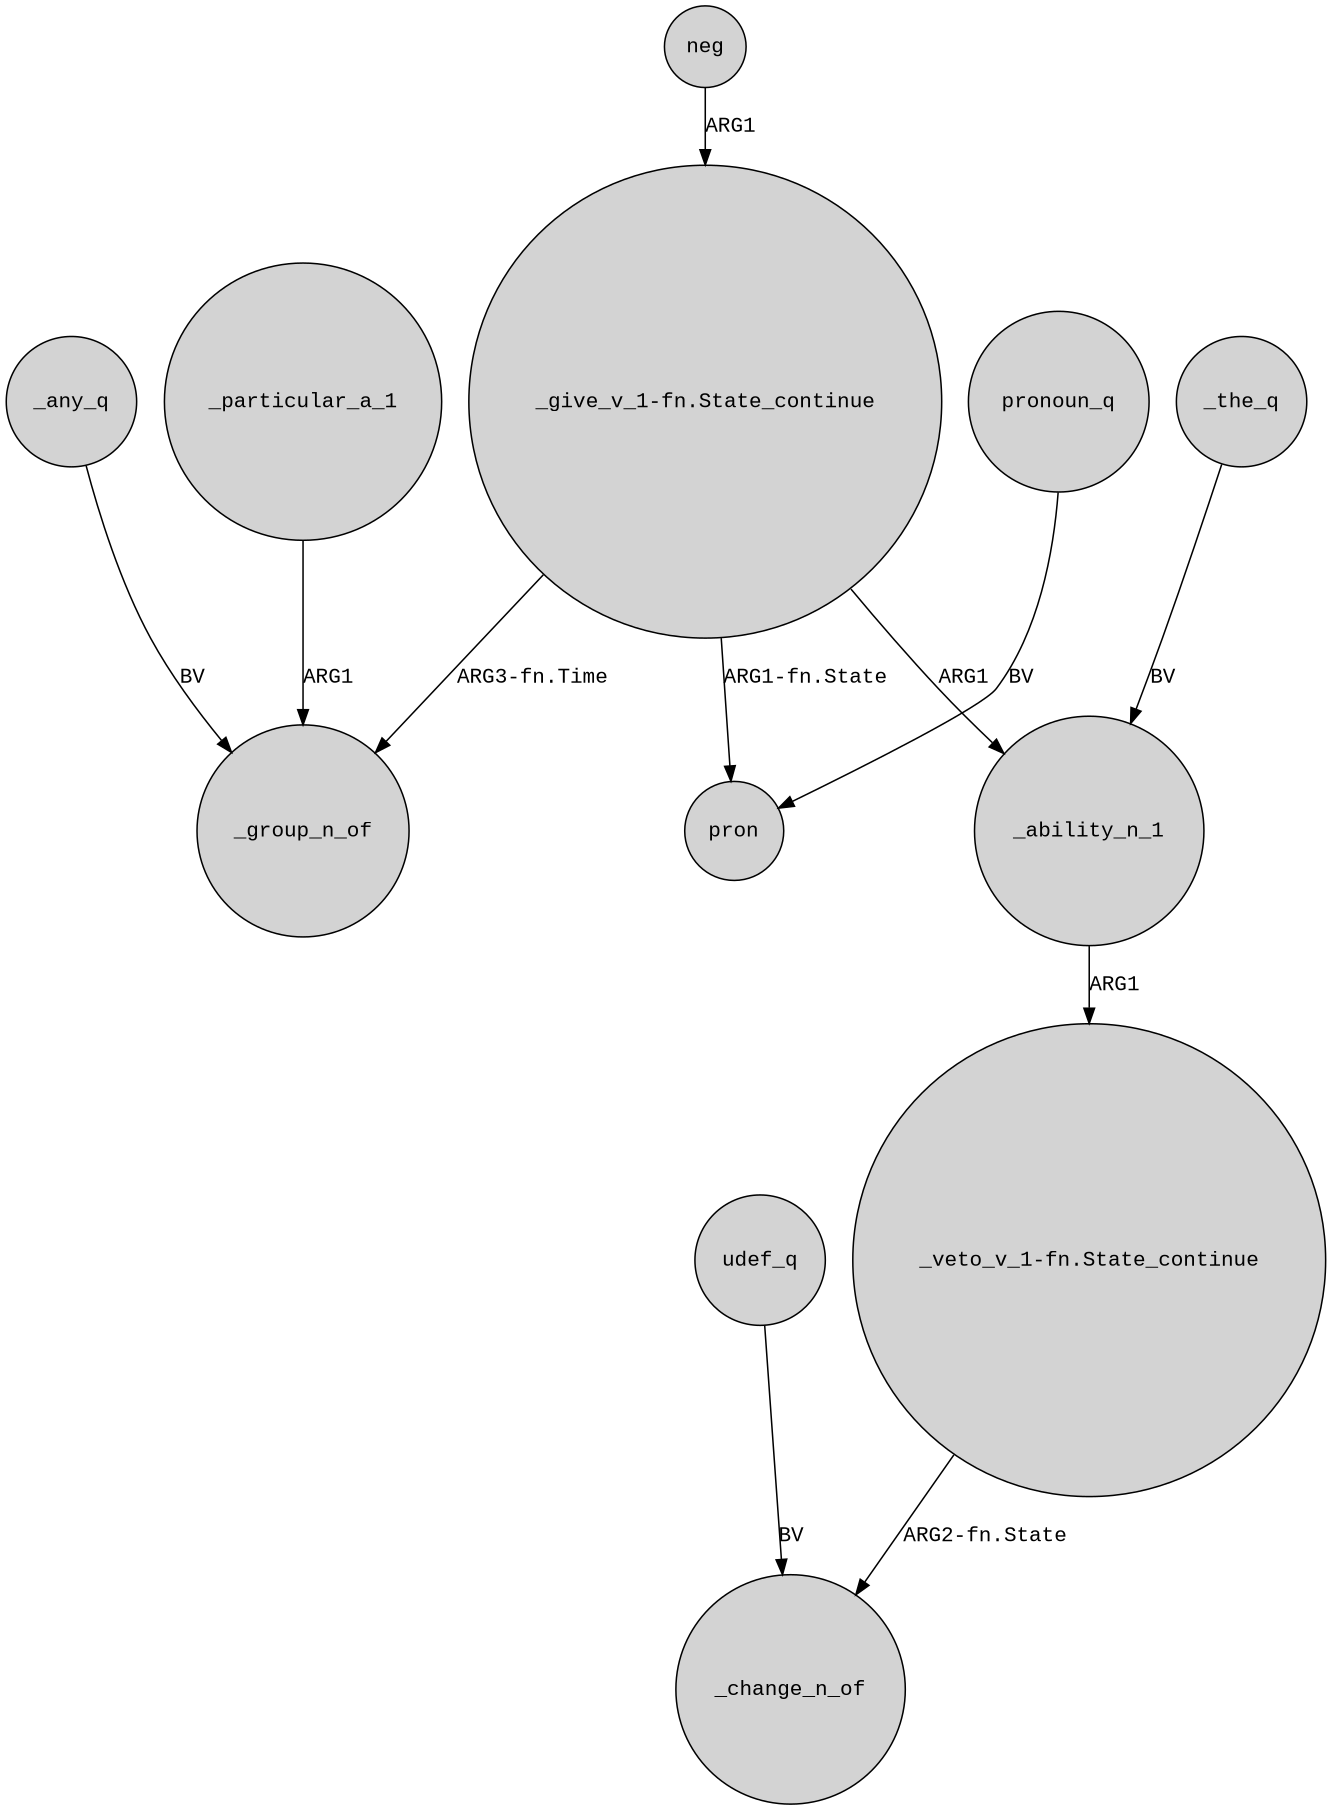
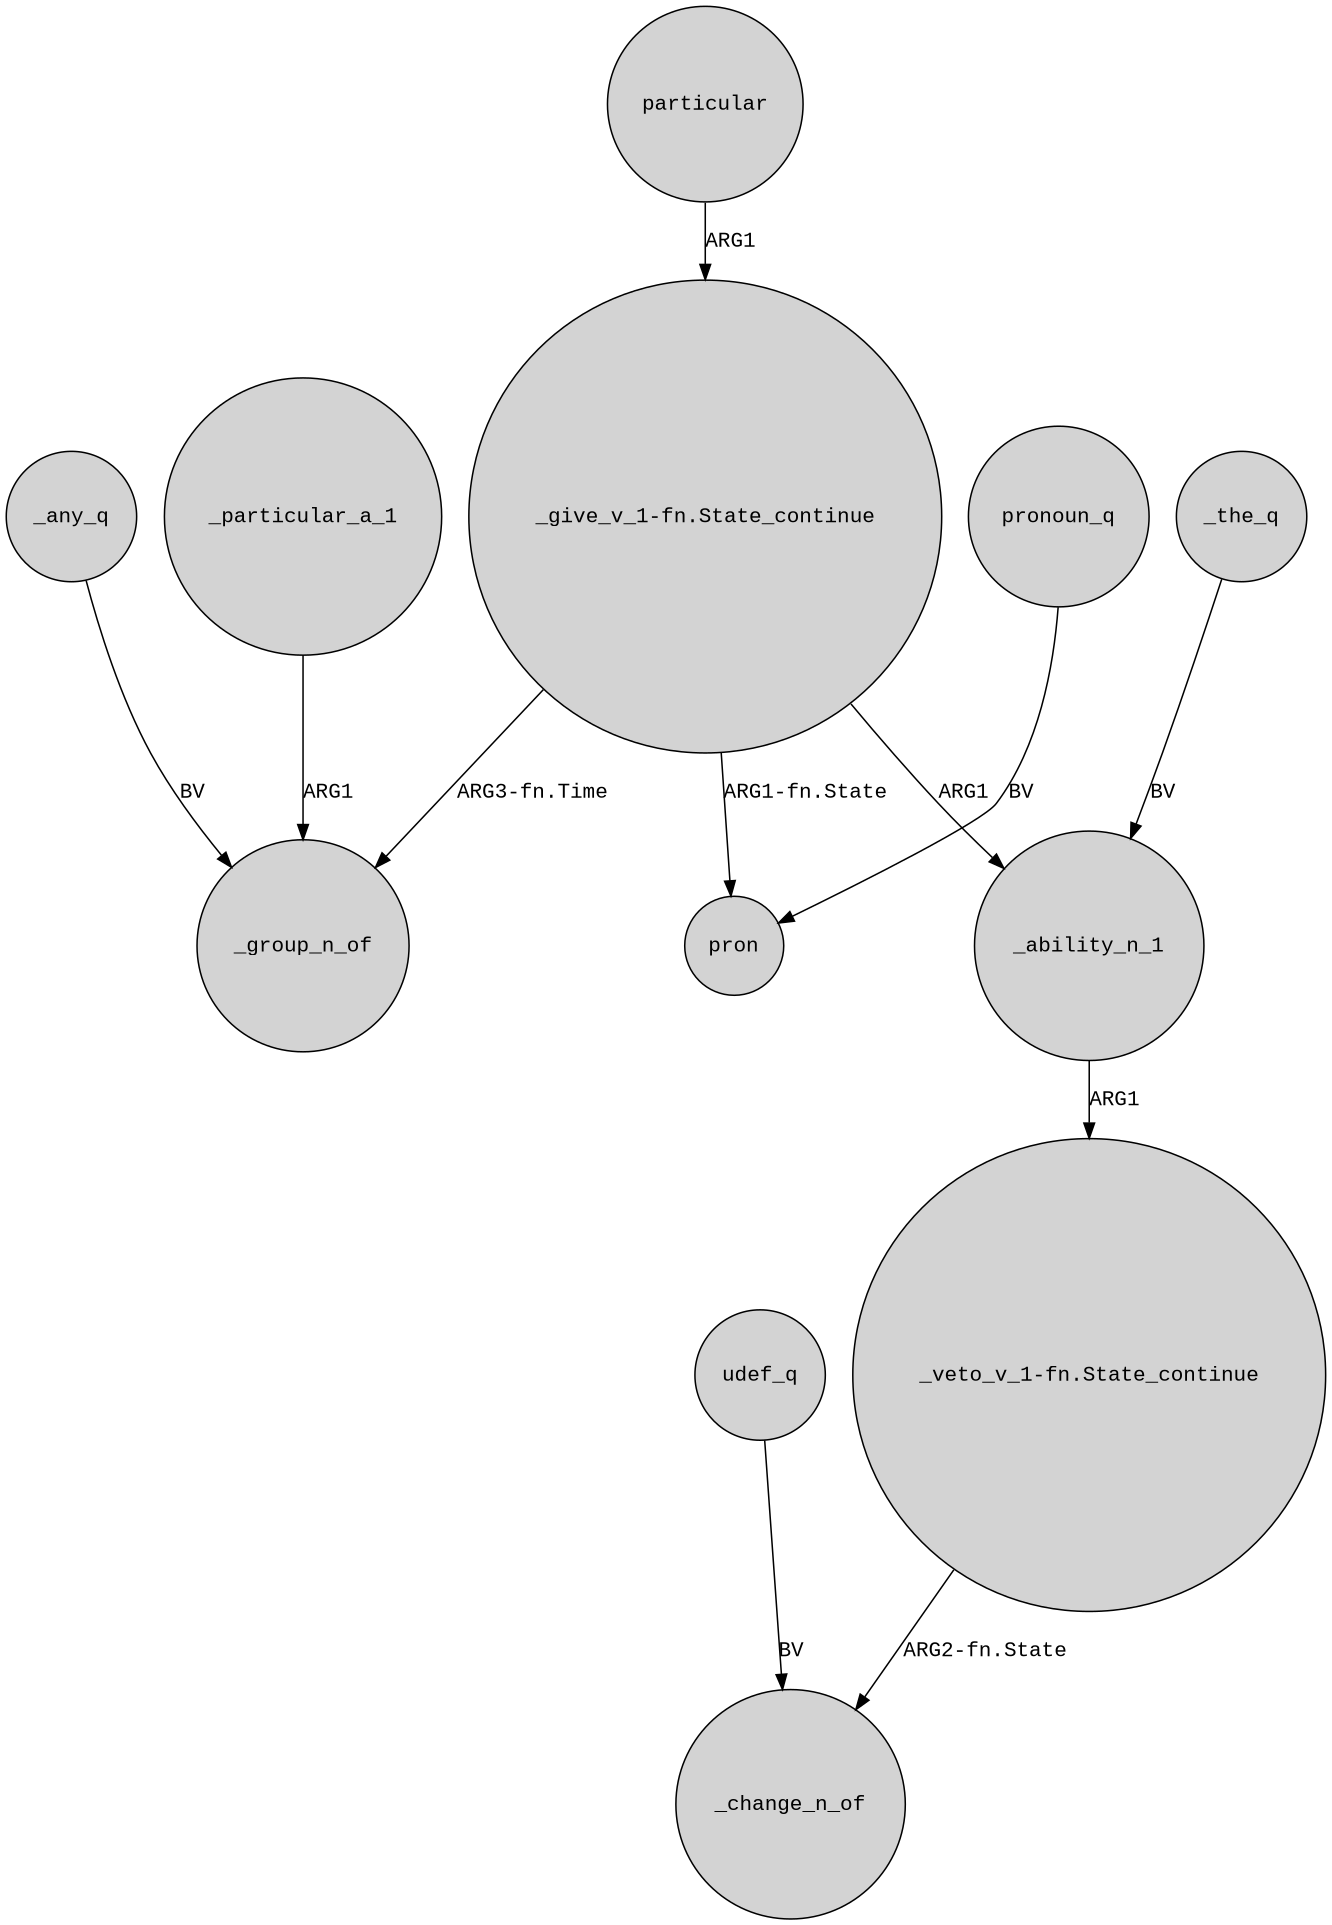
node "neg": label "neg" -> "particular"
